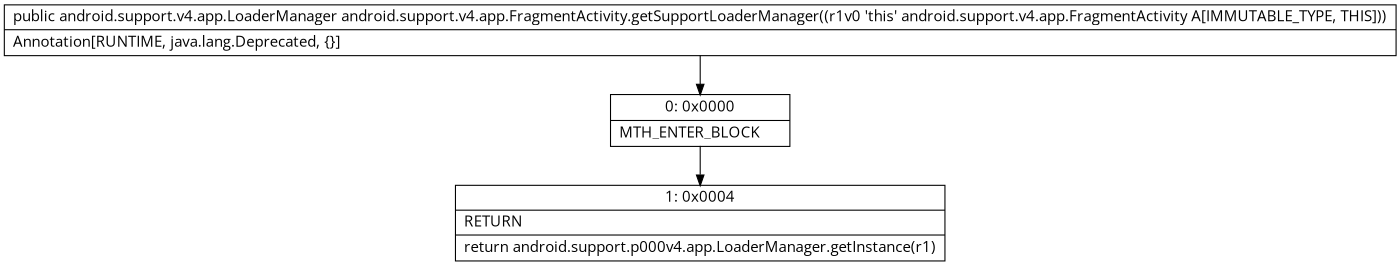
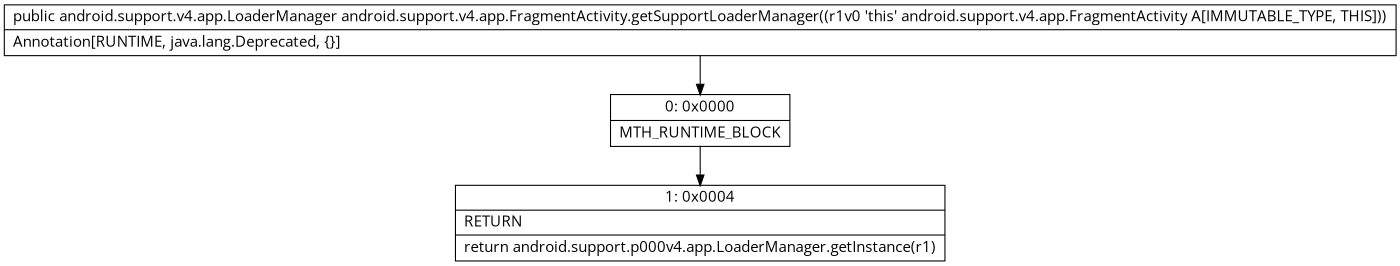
node "0: 0x0000": text "MTH_ENTER_BLOCK" -> "MTH_RUNTIME_BLOCK"
